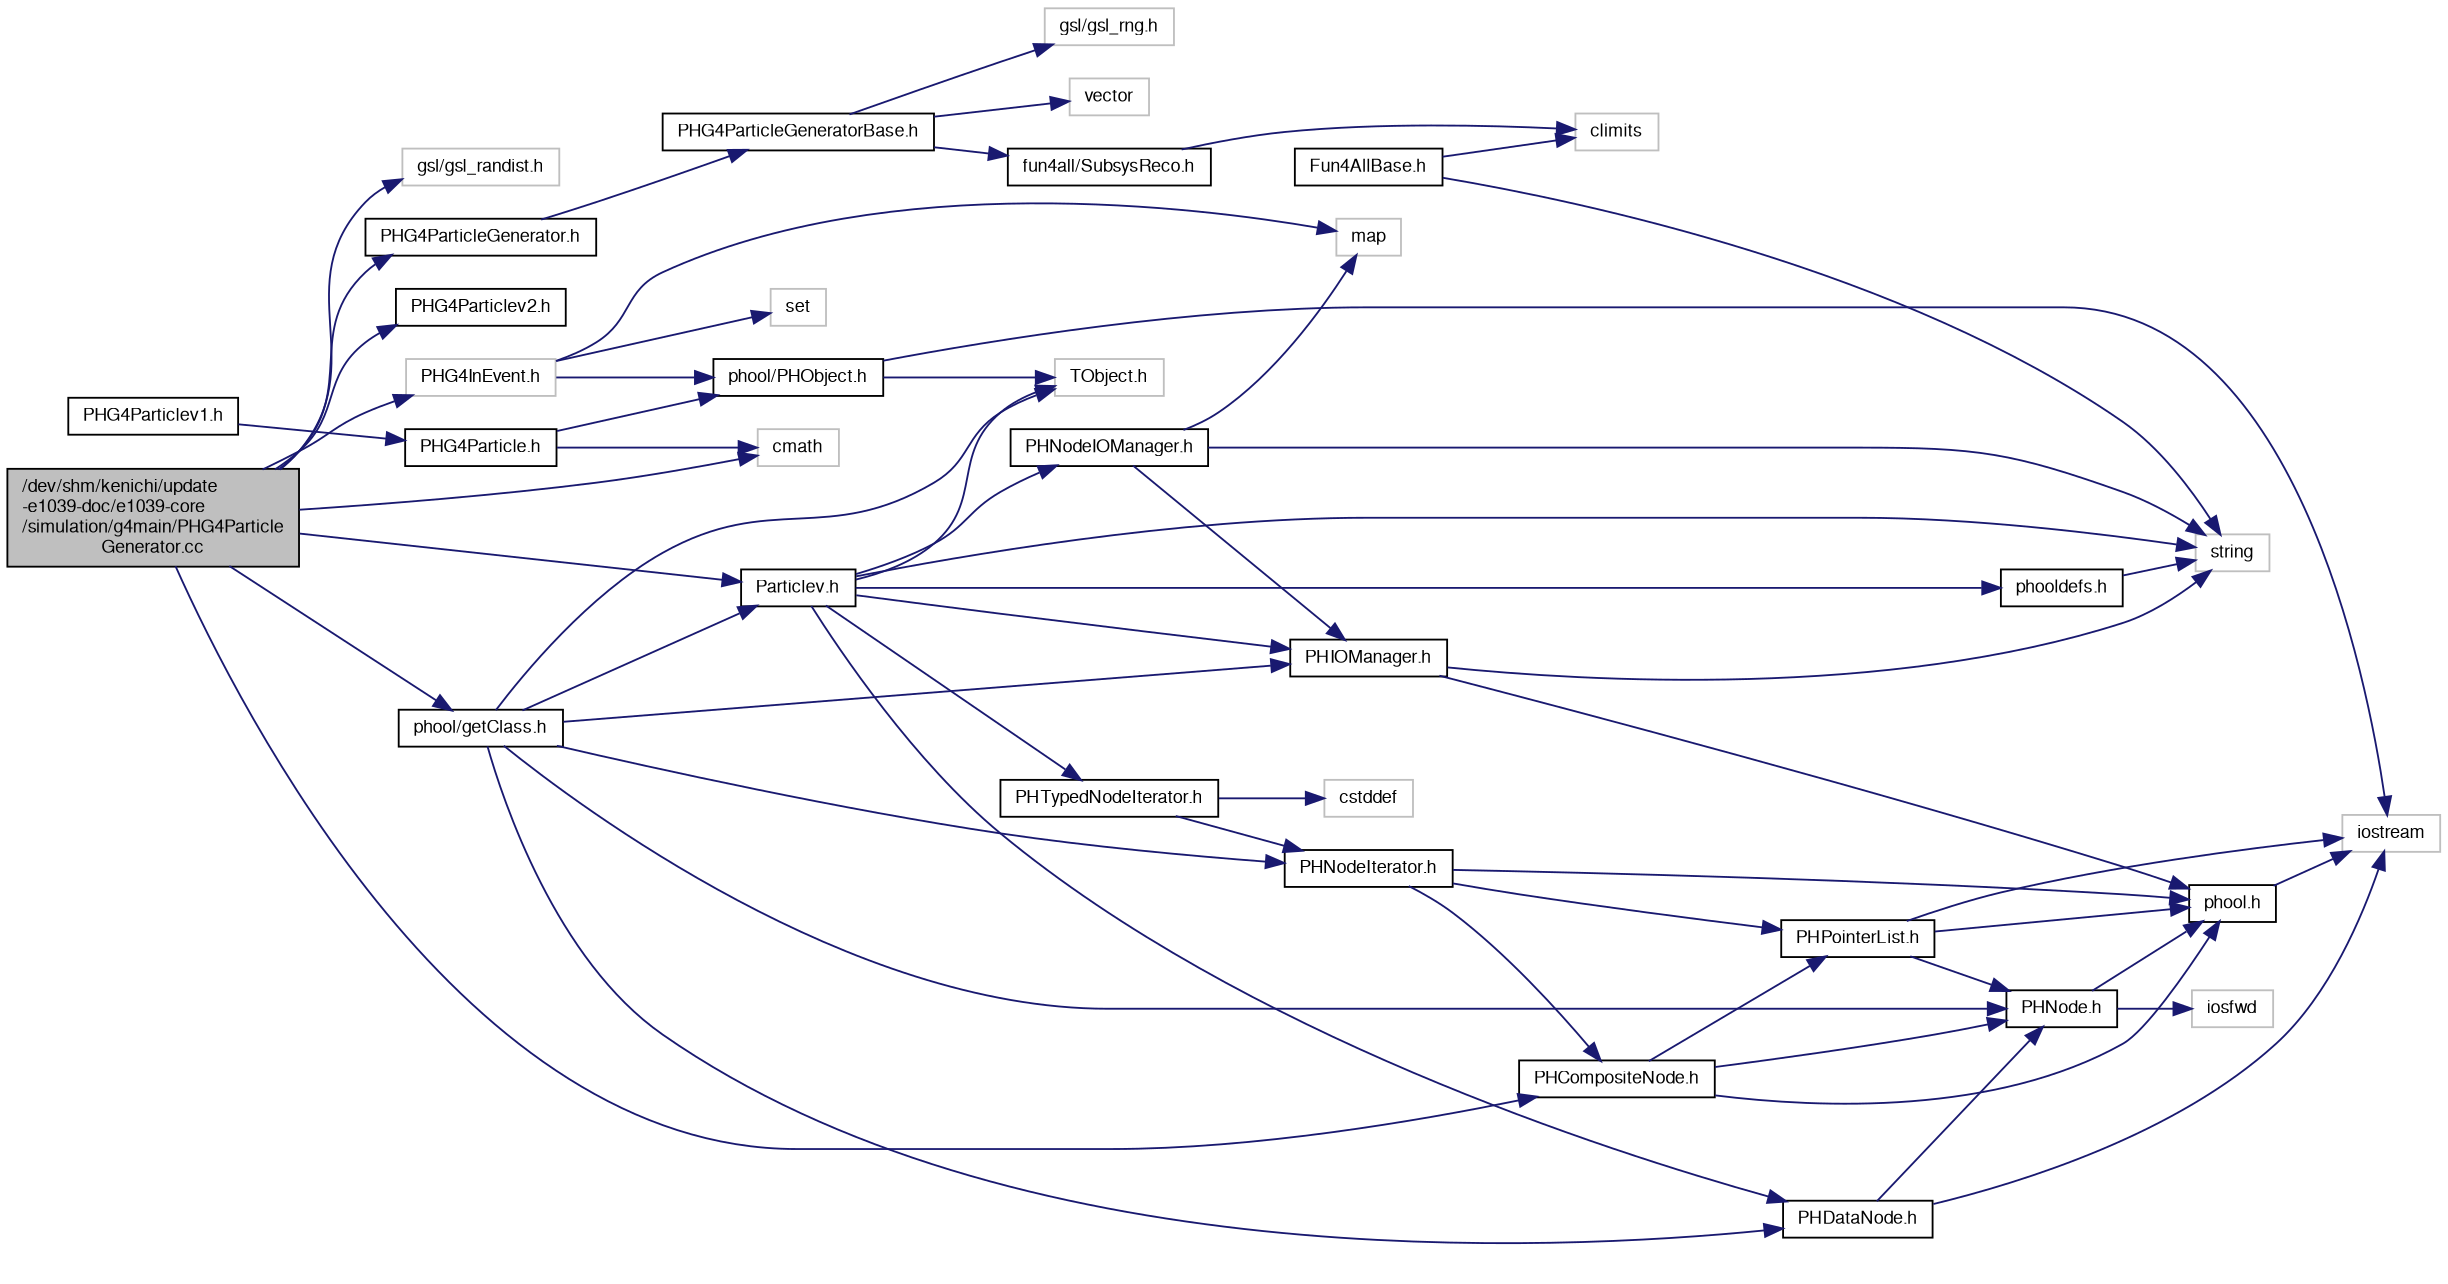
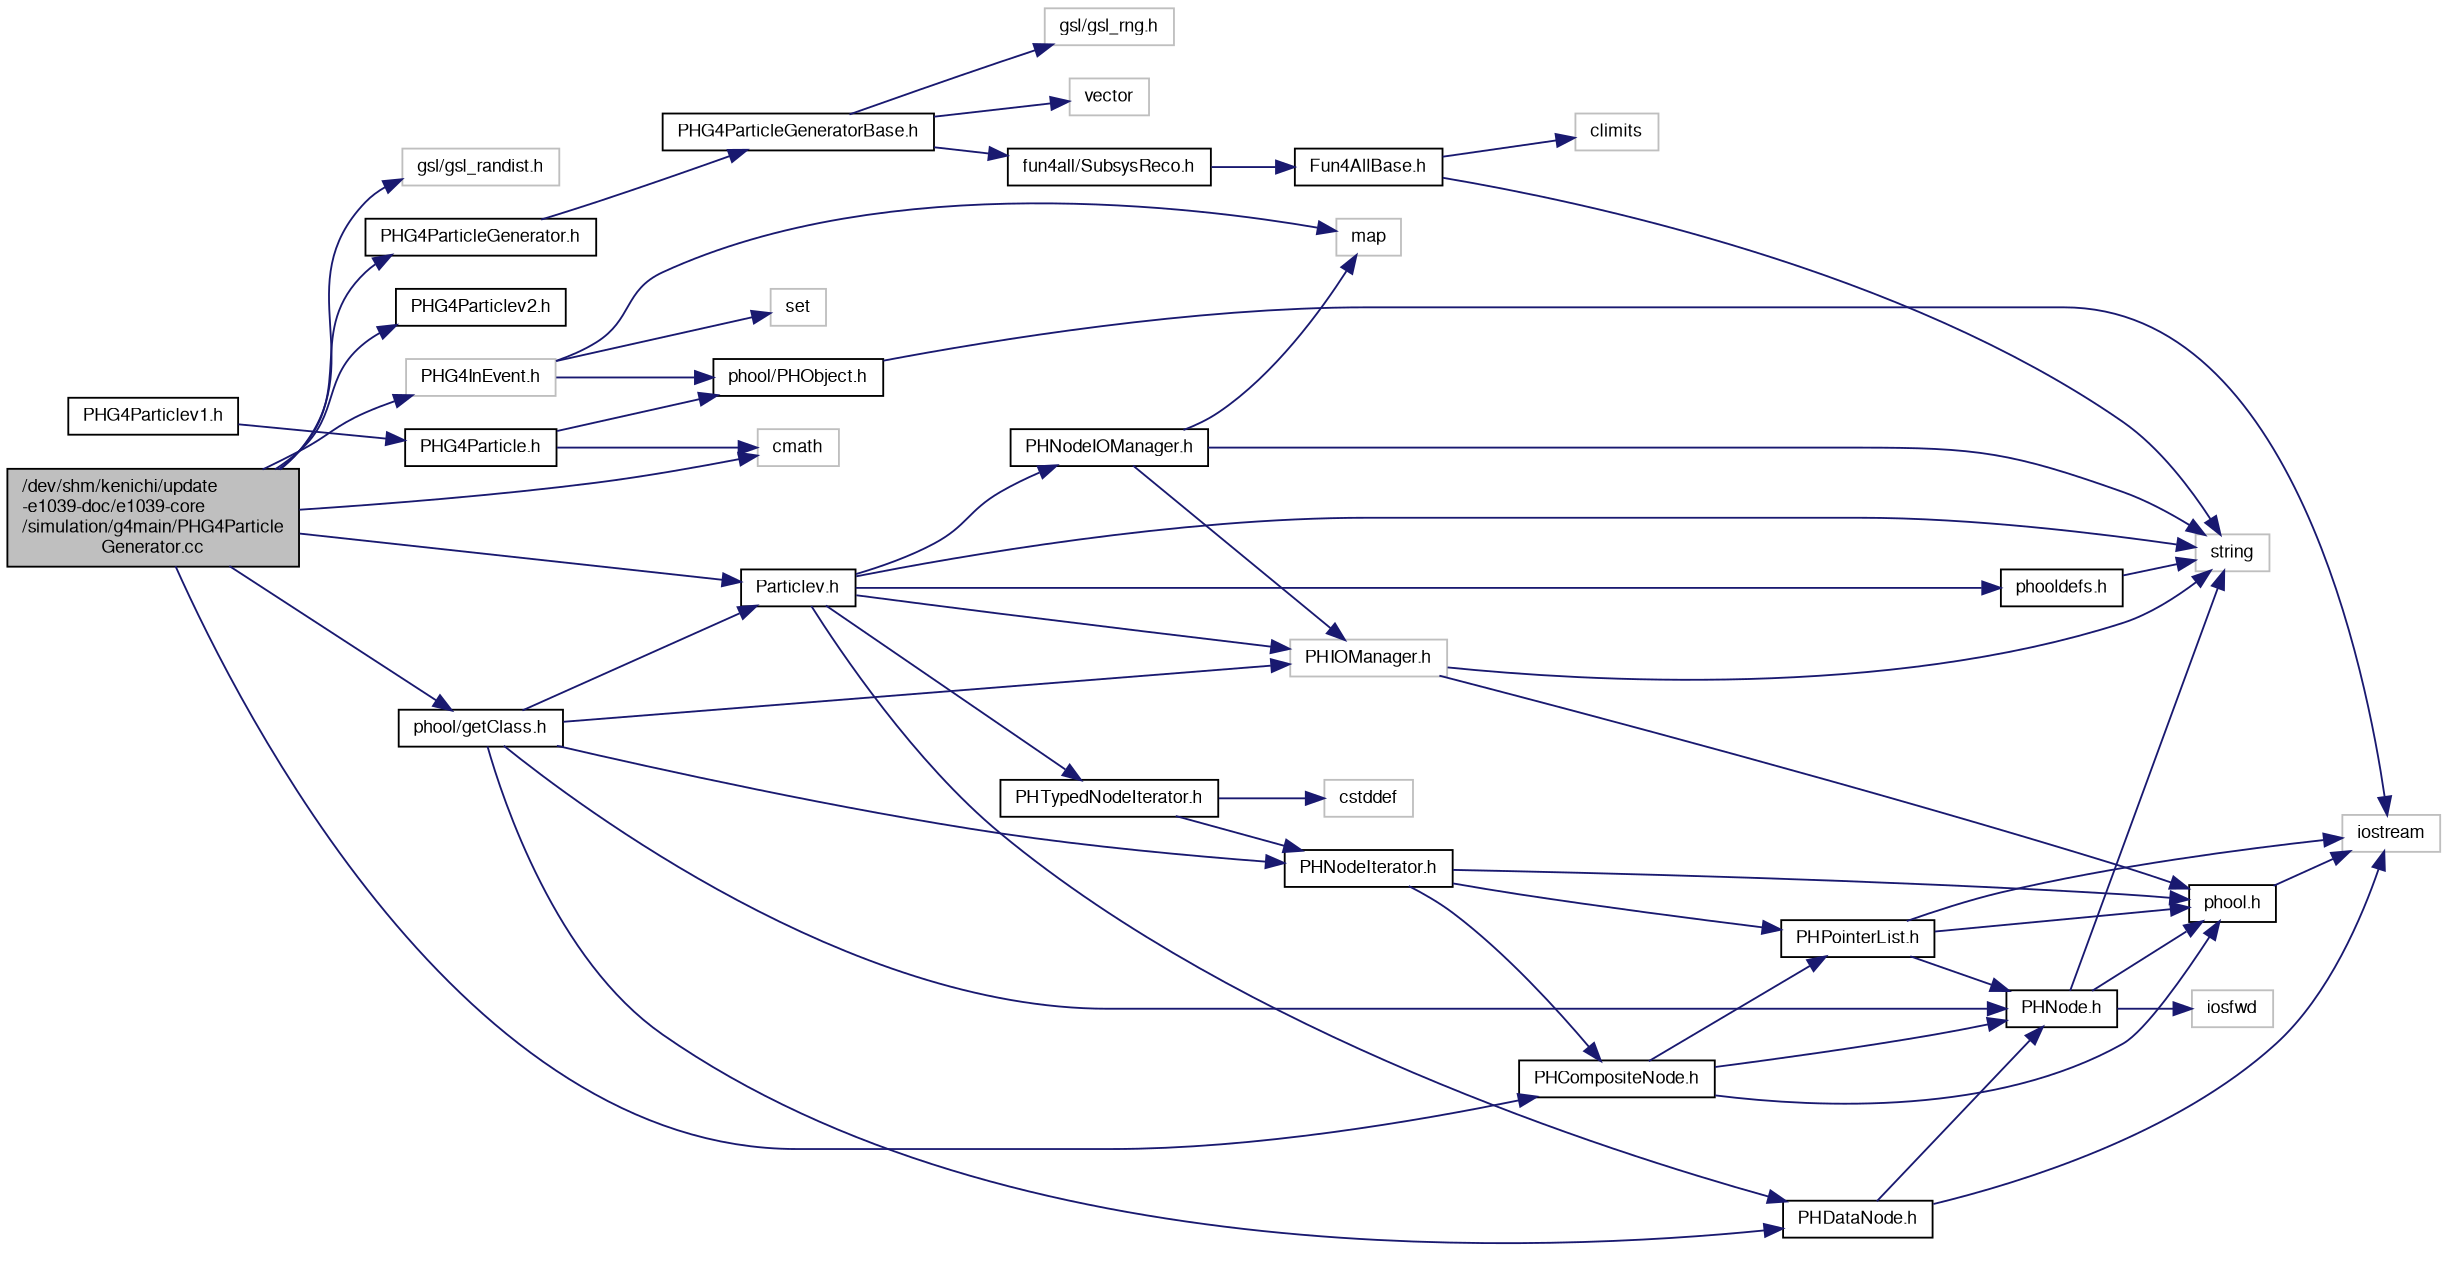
edge "fun4all/SubsysReco.h" -> "climits": now "fun4all/SubsysReco.h" -> "Fun4AllBase.h"
node "TObject.h": removed
node "PHIOManager.h": color black -> grey75
edge "PHNode.h" -> "string": added
